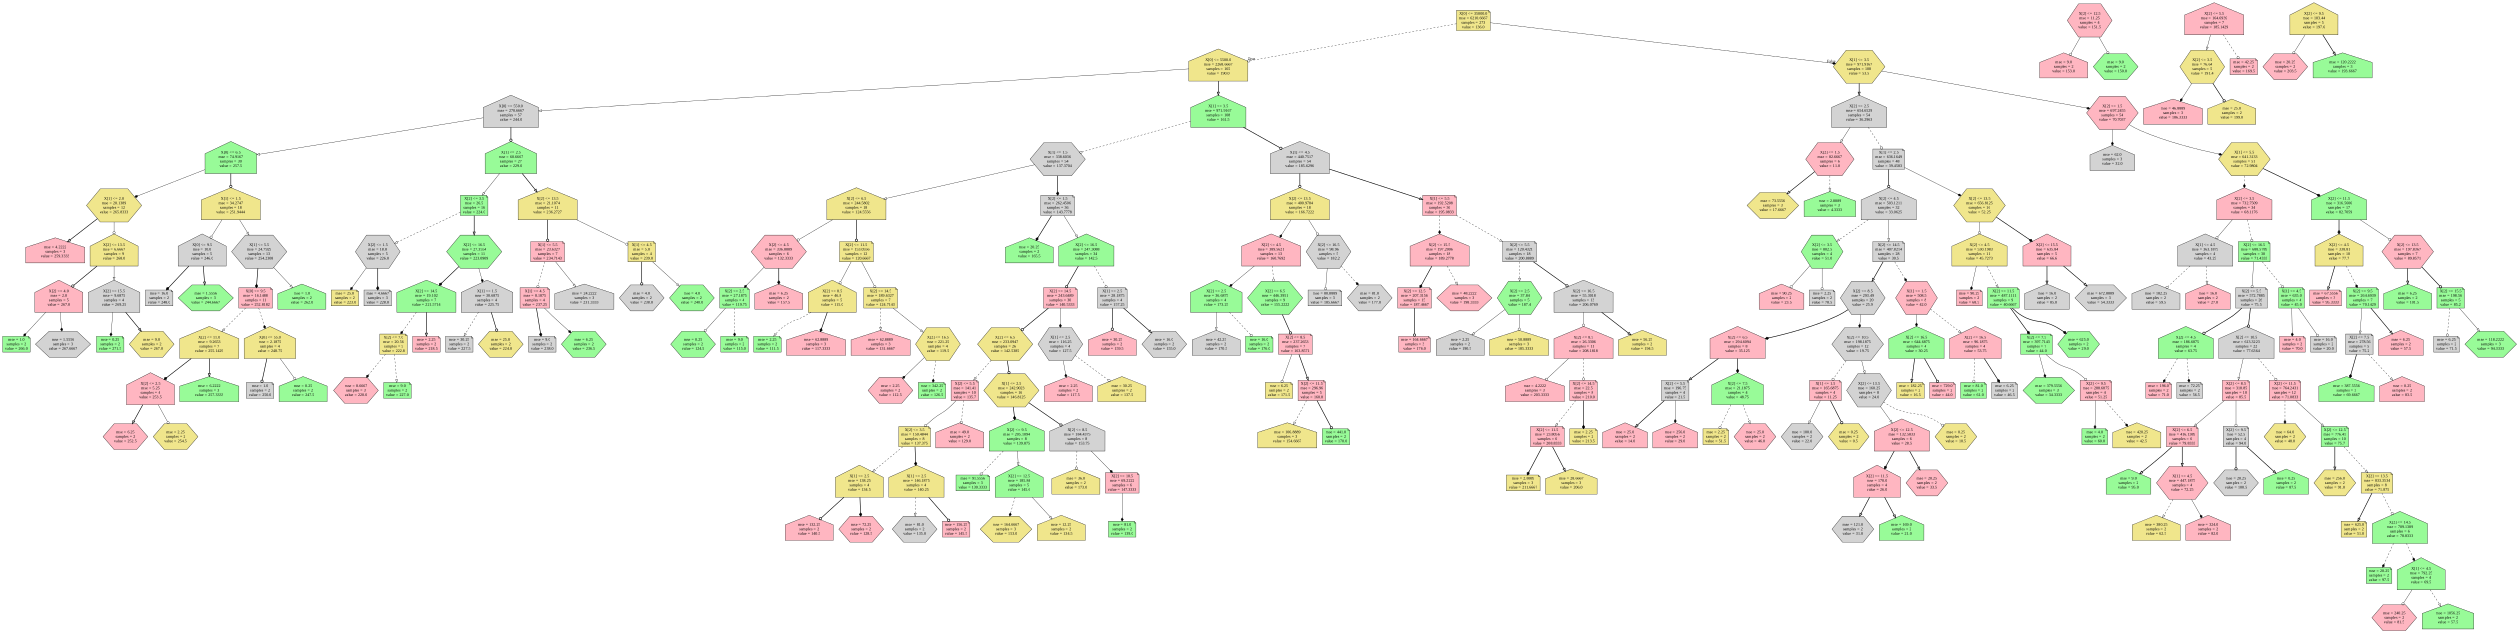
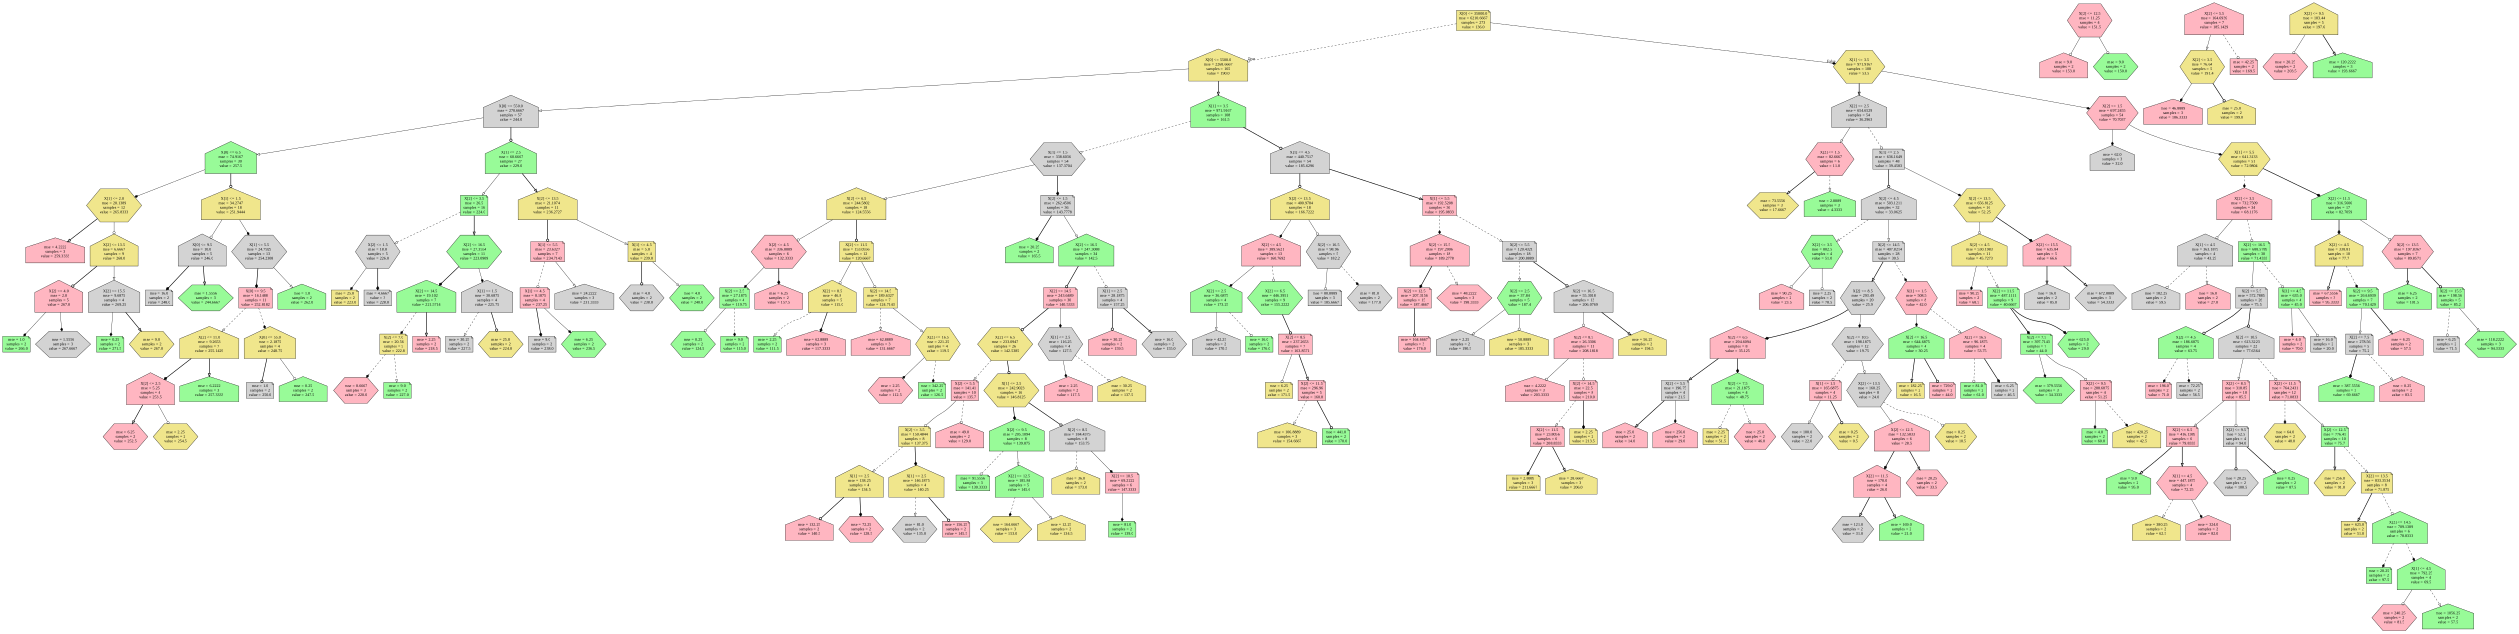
edge "X[1] <= 1.5 mse = 34.2747 samples = 18 value = 251.9444" -> "X[1] <= 5.5 mse = 24.7929 samples = 13 value = 254.2308": arrowhead onormal -> diamond
edge "X[2] <= 13.5 mse = 21.1074 samples = 11 value = 236.2727" -> "X[1] <= 4.5 mse = 5.0 samples = 4 value = 239.0": arrowhead odot -> onormal
node "mse = 4.6667 samples = 3 value = 228.0": label "mse = 4.6667 samples = 3 value = 228.0" -> "mse = 4.6667 value = 3 value = 228.0"
